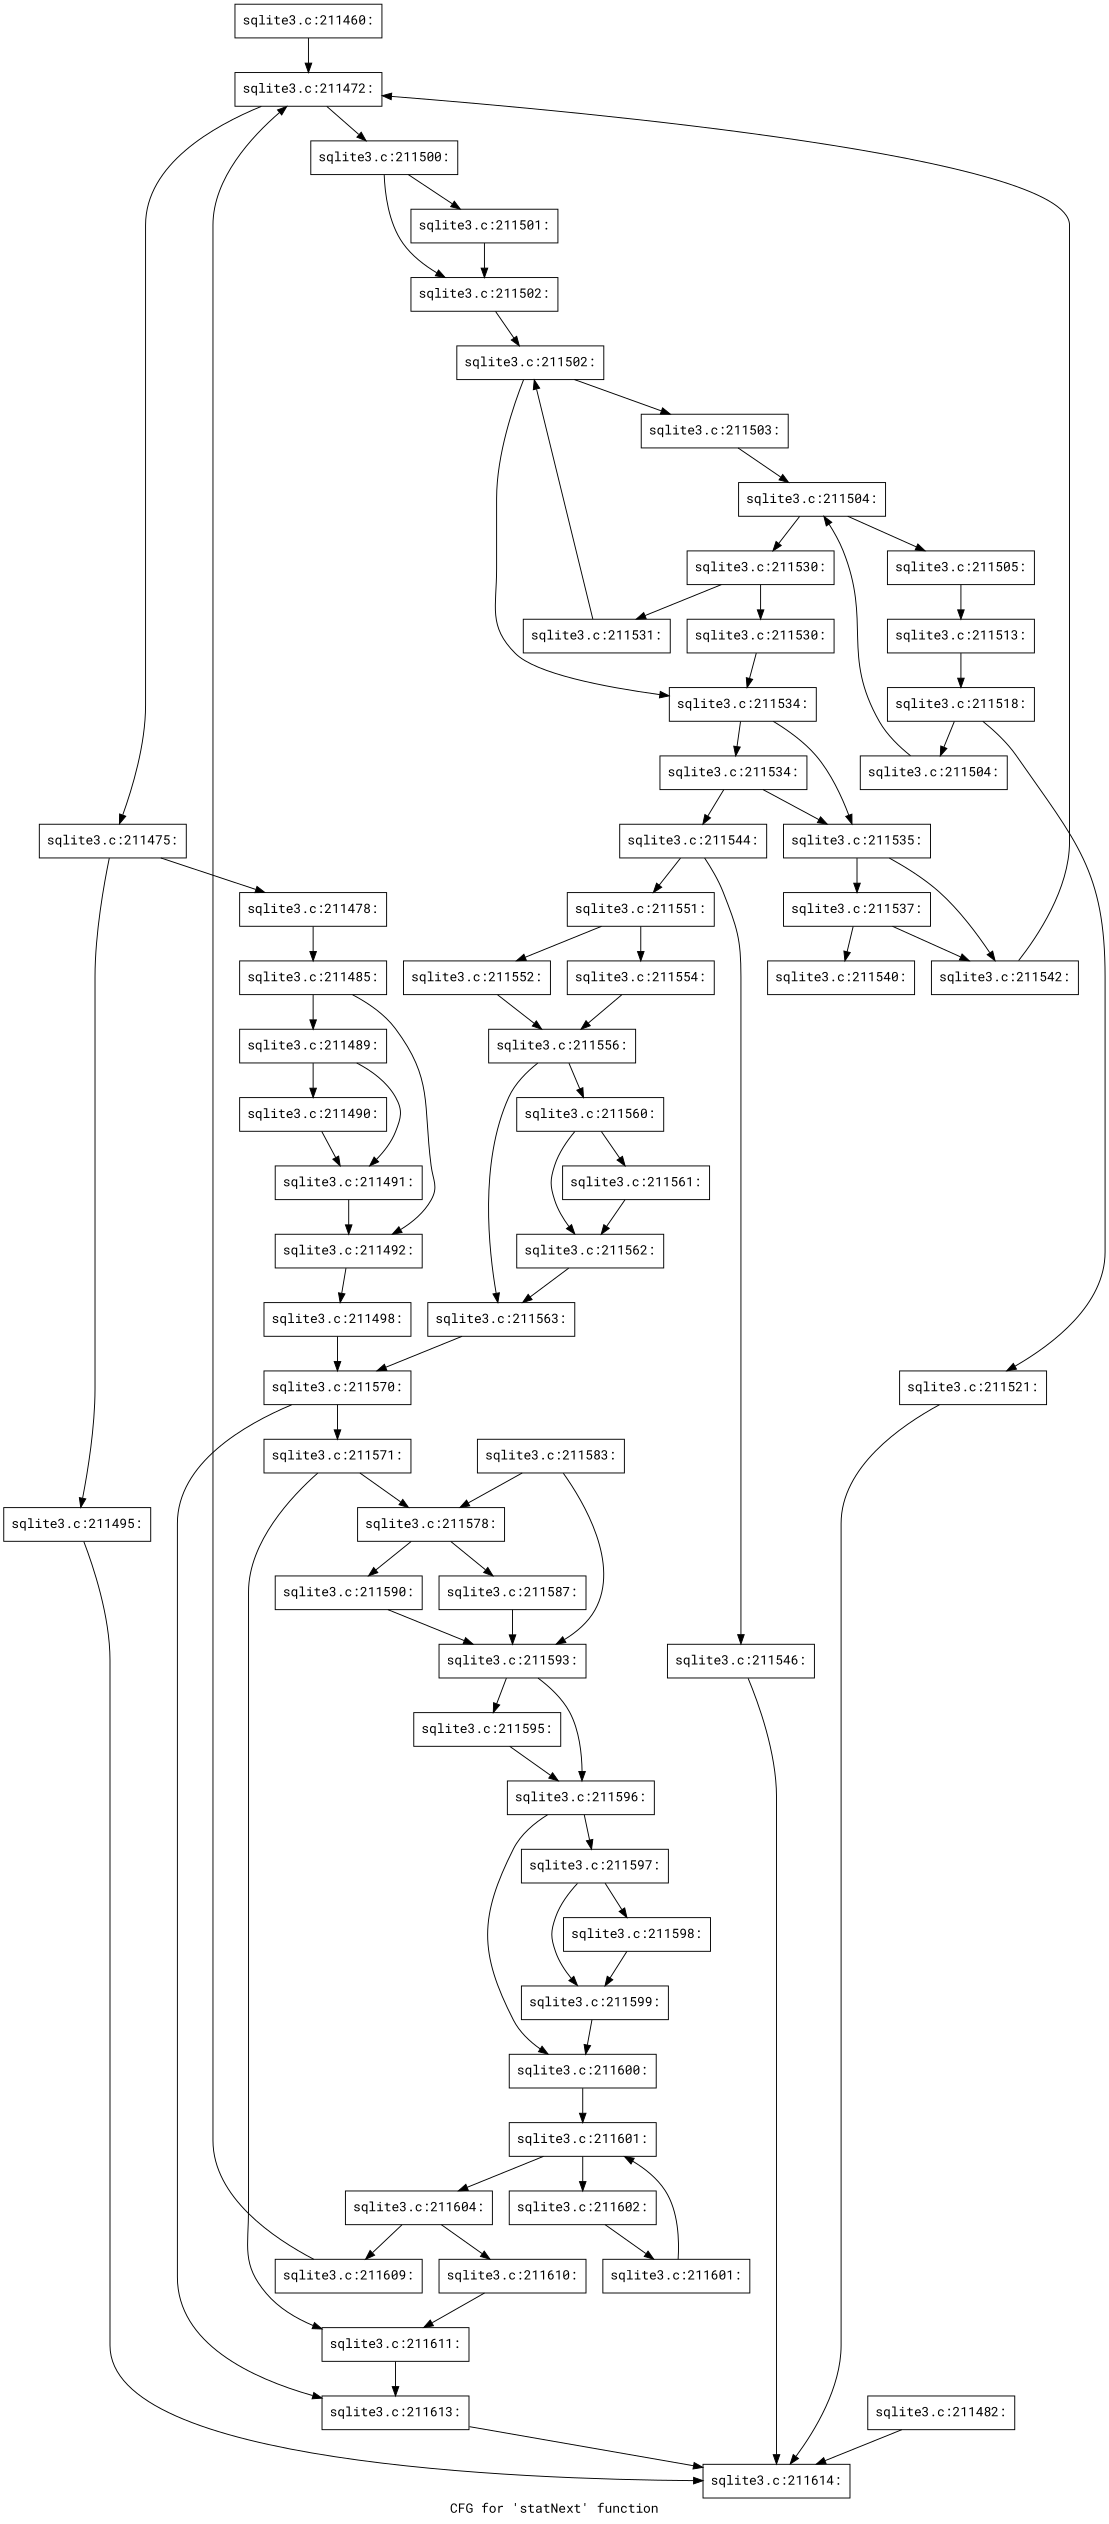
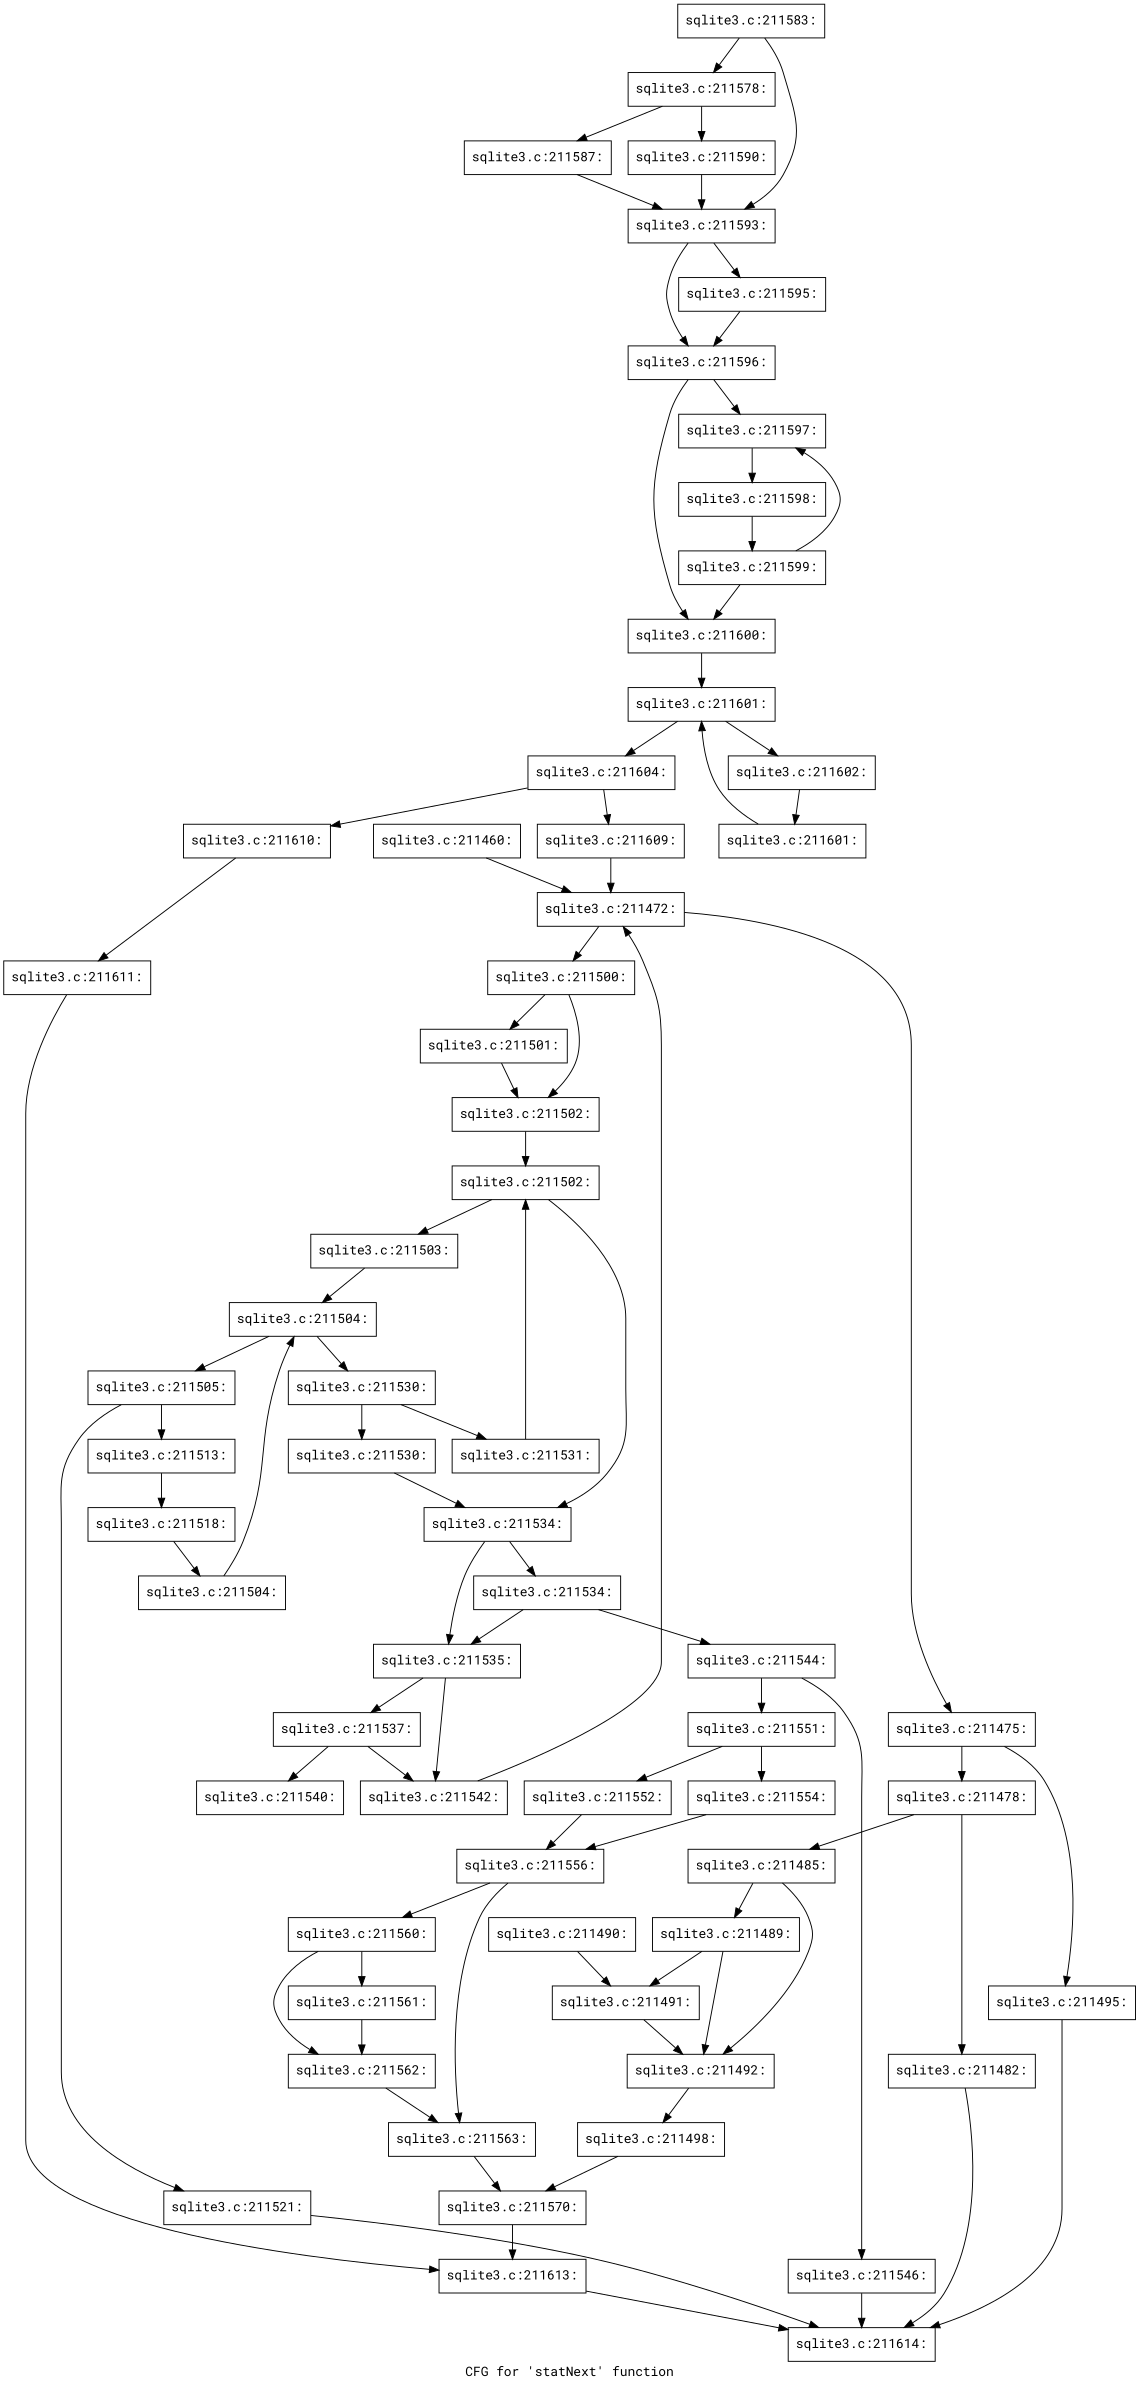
edge "sqlite3.c:211518:" -> "sqlite3.c:211521:": now "sqlite3.c:211505:" -> "sqlite3.c:211521:"
edge "sqlite3.c:211489:" -> "sqlite3.c:211490:": now "sqlite3.c:211489:" -> "sqlite3.c:211492:"
node "sqlite3.c:211571:": removed
edge "sqlite3.c:211597:" -> "sqlite3.c:211599:": reversed
edge "sqlite3.c:211478:" -> "sqlite3.c:211482:": added
